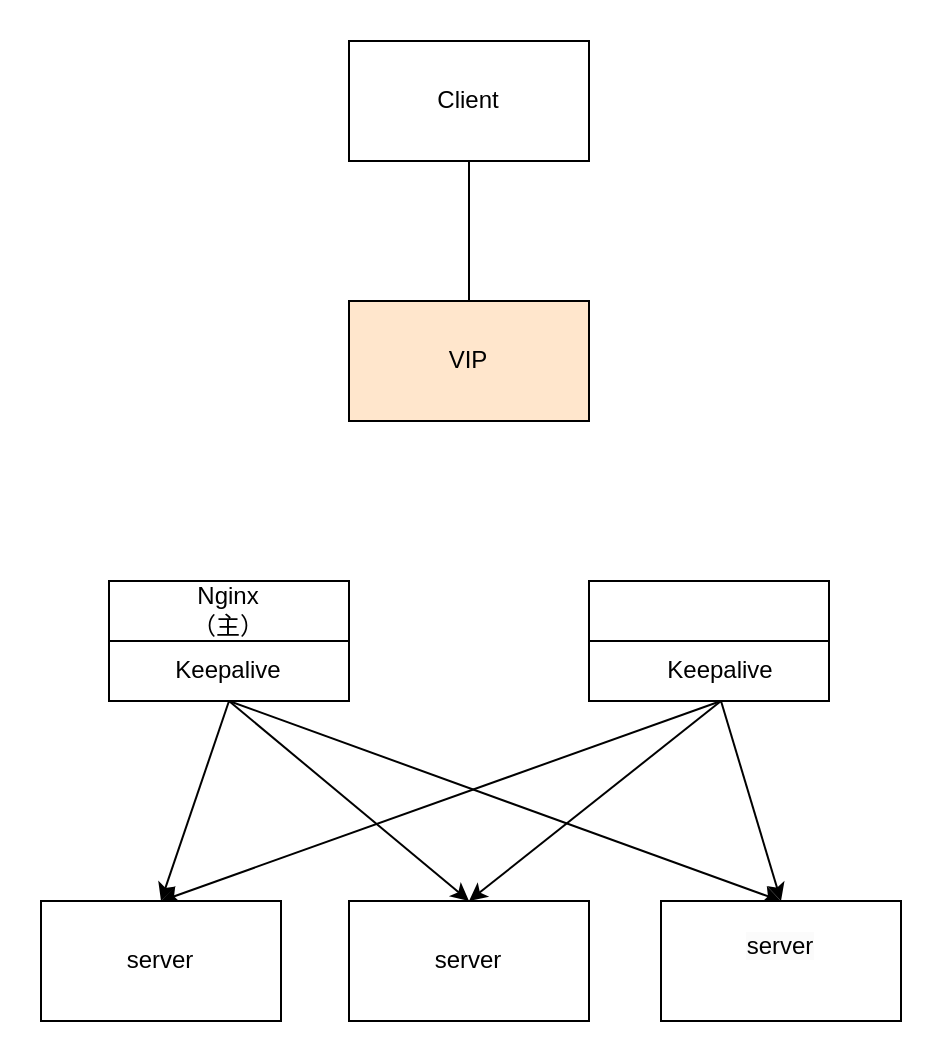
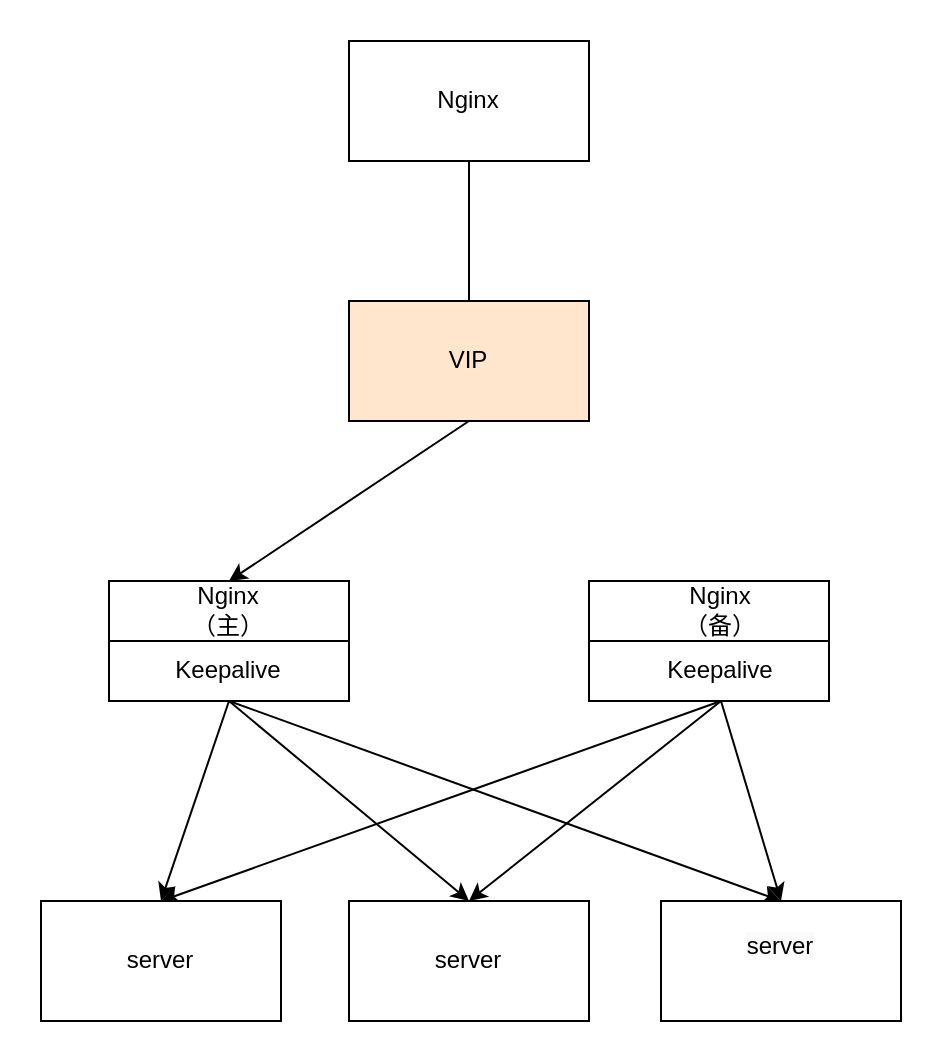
node "Client": label "Client" -> "Nginx"
edge "VIP" -> "Nginx（主）": added
node "Nginx（备）": added
